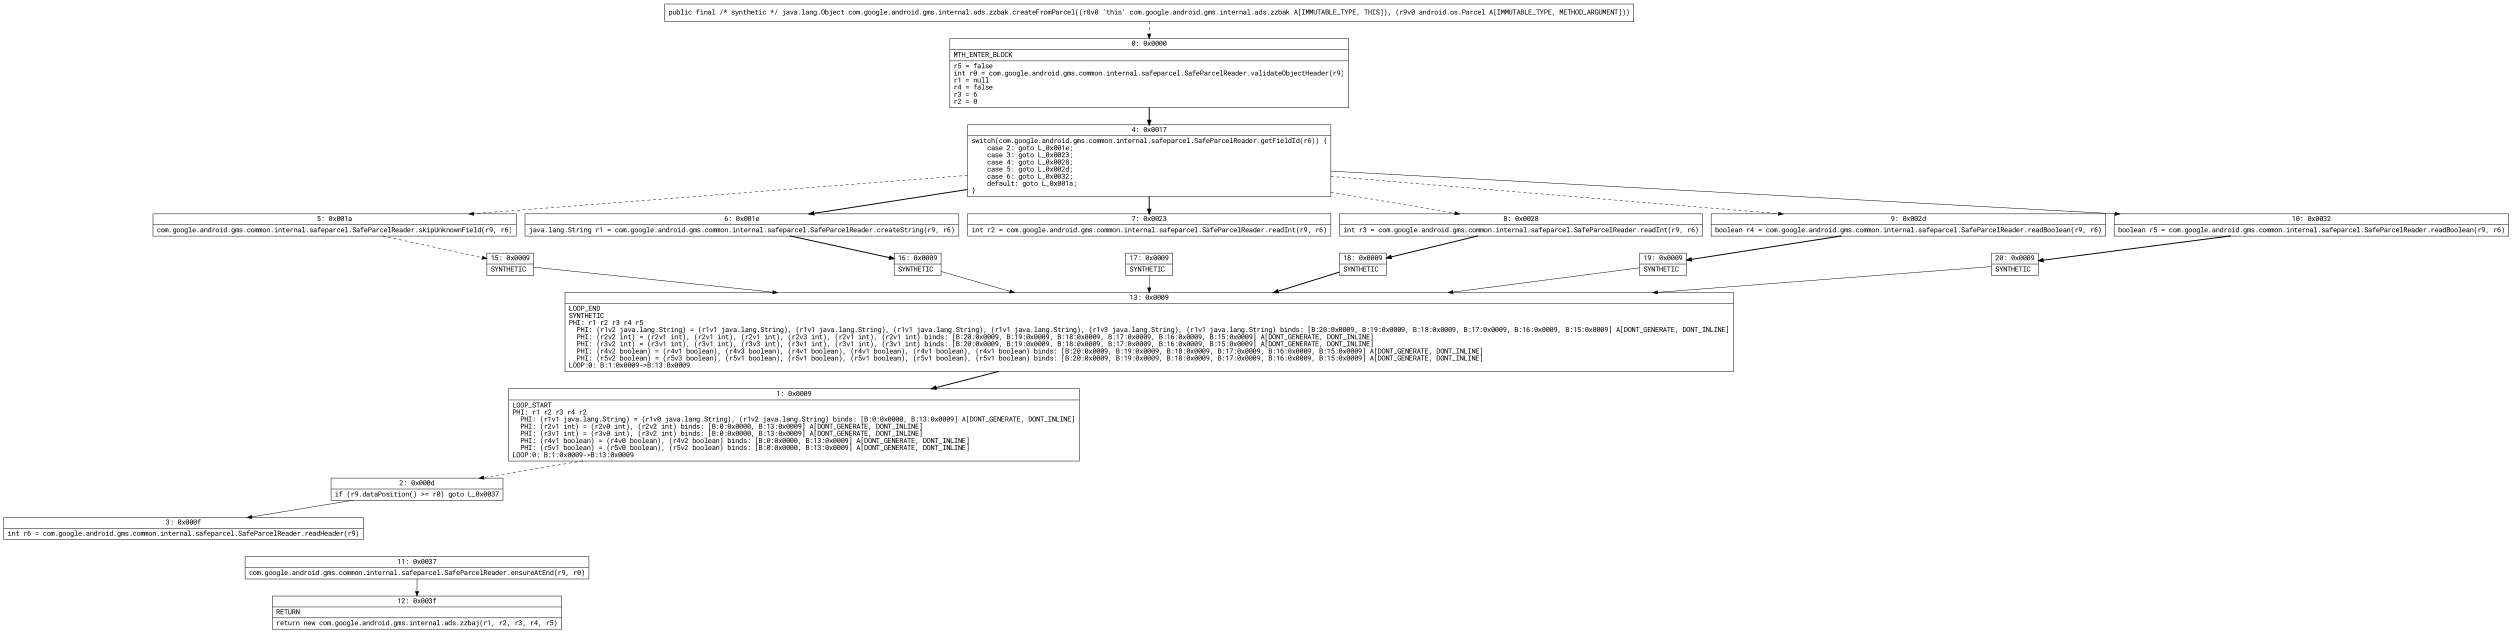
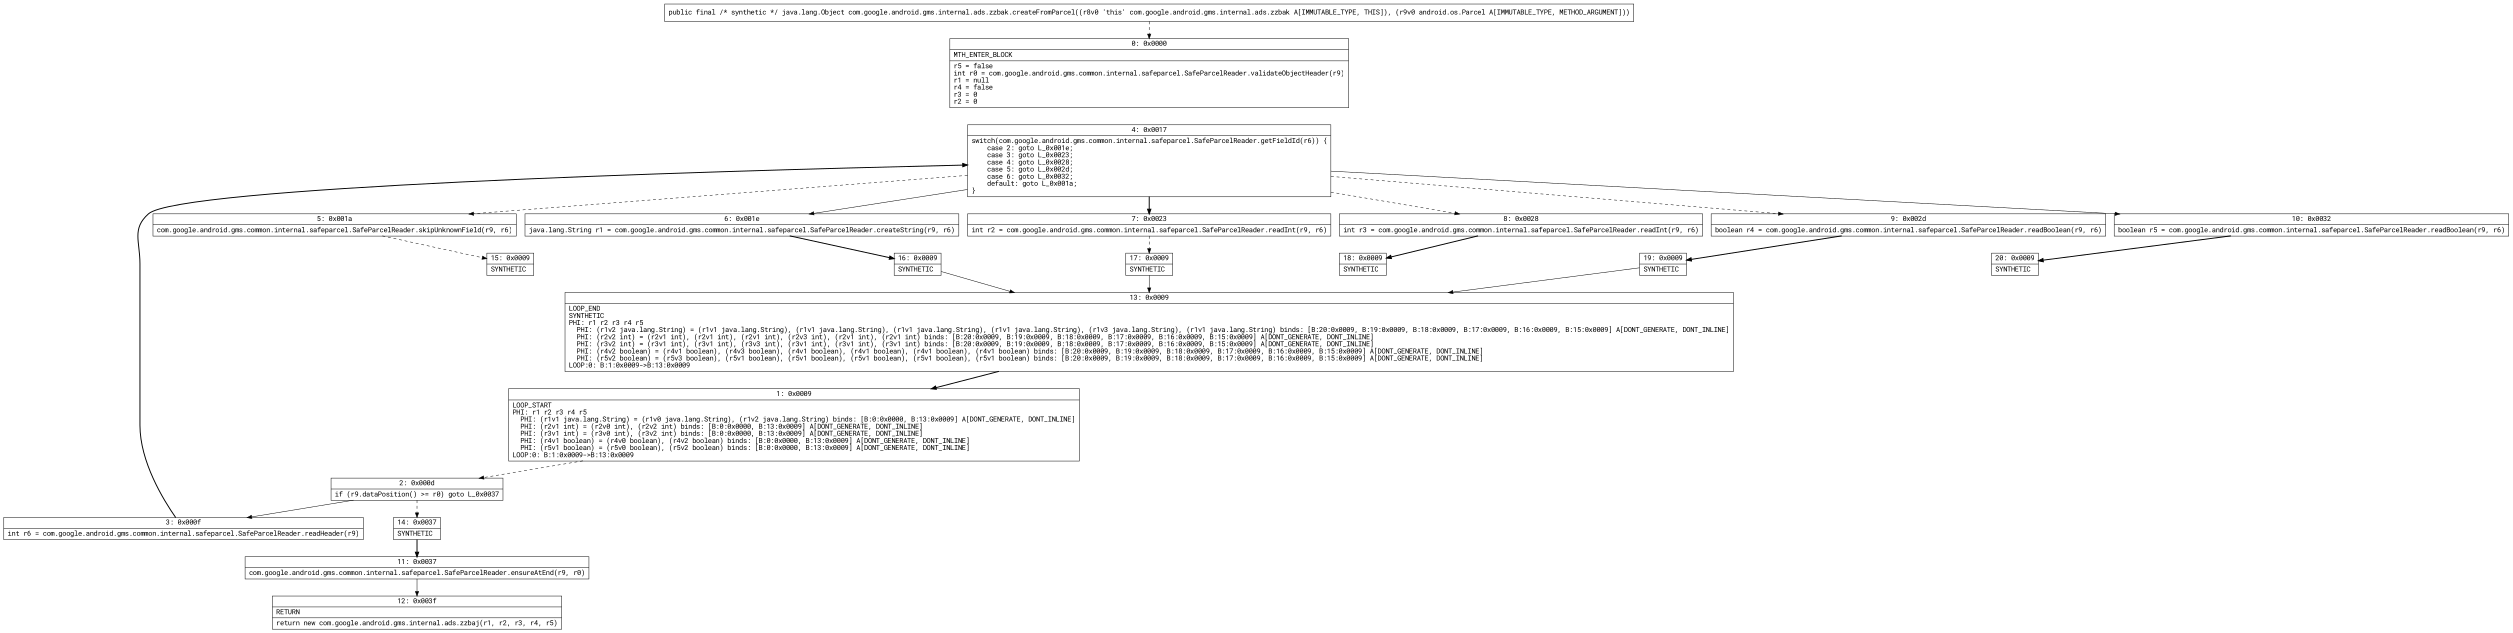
node "0: 0x0000": text "r3 = 6" -> "r3 = 0"
edge "0: 0x0000" -> "4: 0x0017": now "3: 0x000f" -> "4: 0x0017"
edge "4: 0x0017" -> "6: 0x001e": style bold -> solid
edge "7: 0x0023" -> "17: 0x0009": added
edge "20: 0x0009" -> "13: 0x0009": removed
edge "15: 0x0009" -> "13: 0x0009": removed
edge "18: 0x0009" -> "13: 0x0009": removed
node "1: 0x0009": text "PHI: r1 r2 r3 r4 r2" -> "PHI: r1 r2 r3 r4 r5"
node "14: 0x0037": added
